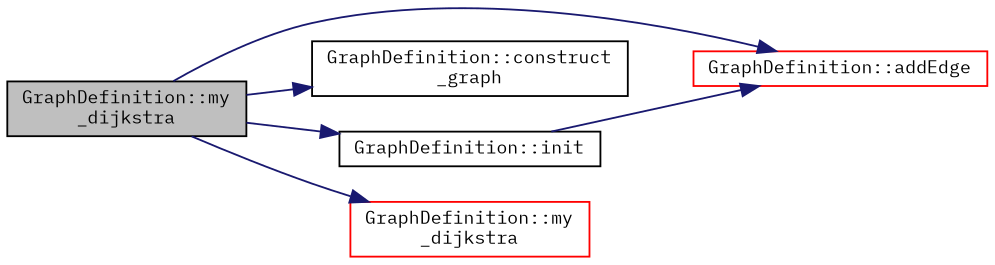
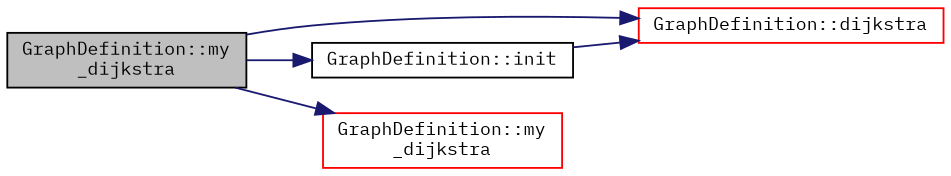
node "GraphDefinition::construct _graph": removed
node "GraphDefinition::addEdge": label "GraphDefinition::addEdge" -> "GraphDefinition::dijkstra"
